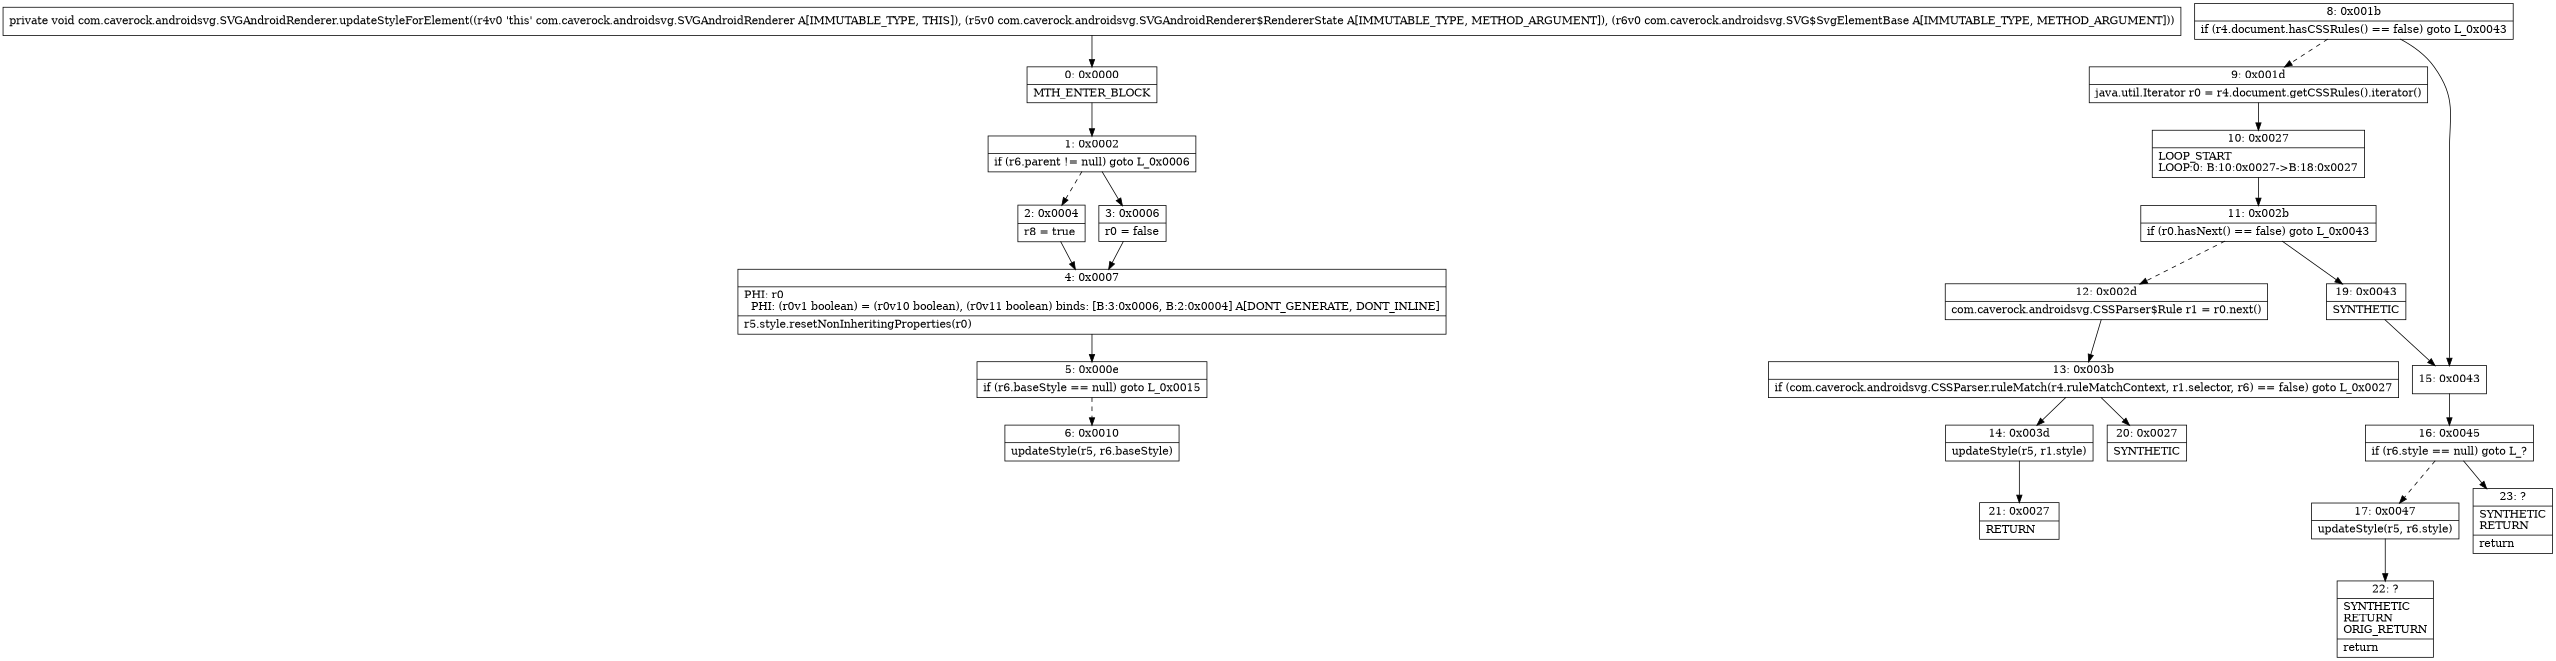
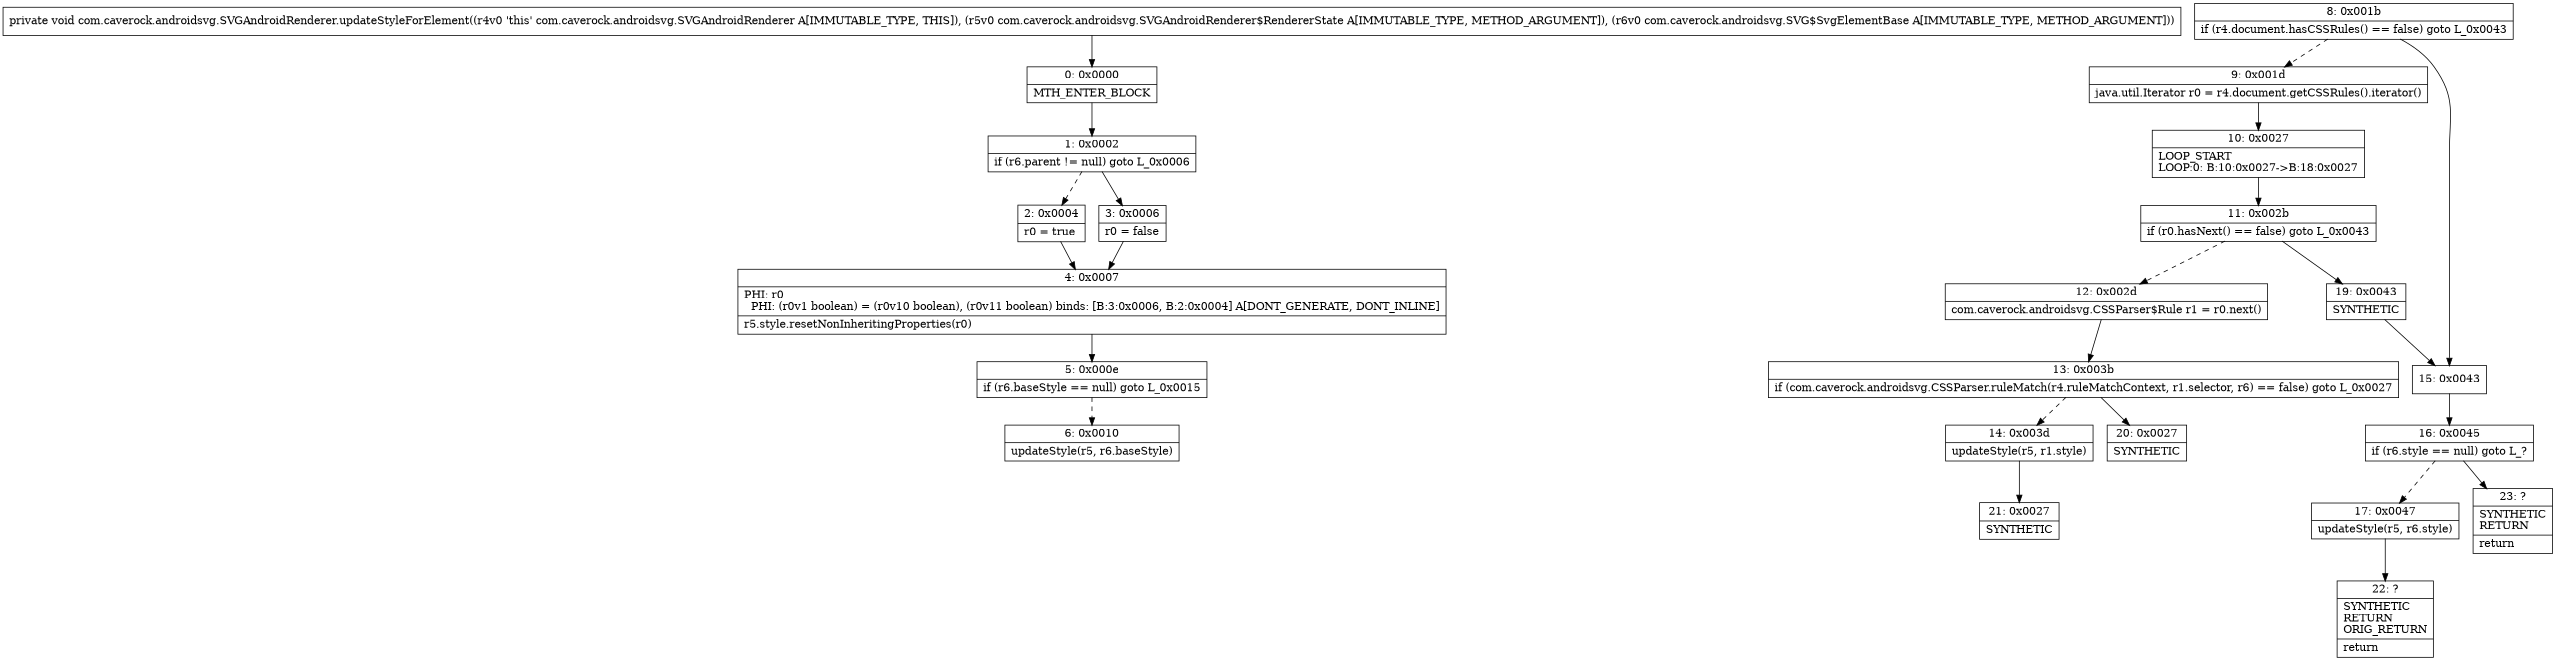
node "2: 0x0004": text "r8 = true" -> "r0 = true"
edge "13: 0x003b" -> "14: 0x003d": style solid -> dashed
node "21: 0x0027": text "RETURN" -> "SYNTHETIC"
